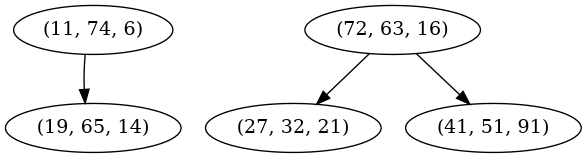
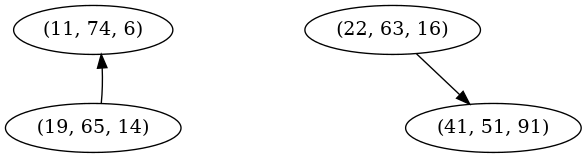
node "(72, 63, 16)": label "(72, 63, 16)" -> "(22, 63, 16)"
edge "(11, 74, 6)" -> "(19, 65, 14)": reversed
node "(27, 32, 21)": removed
